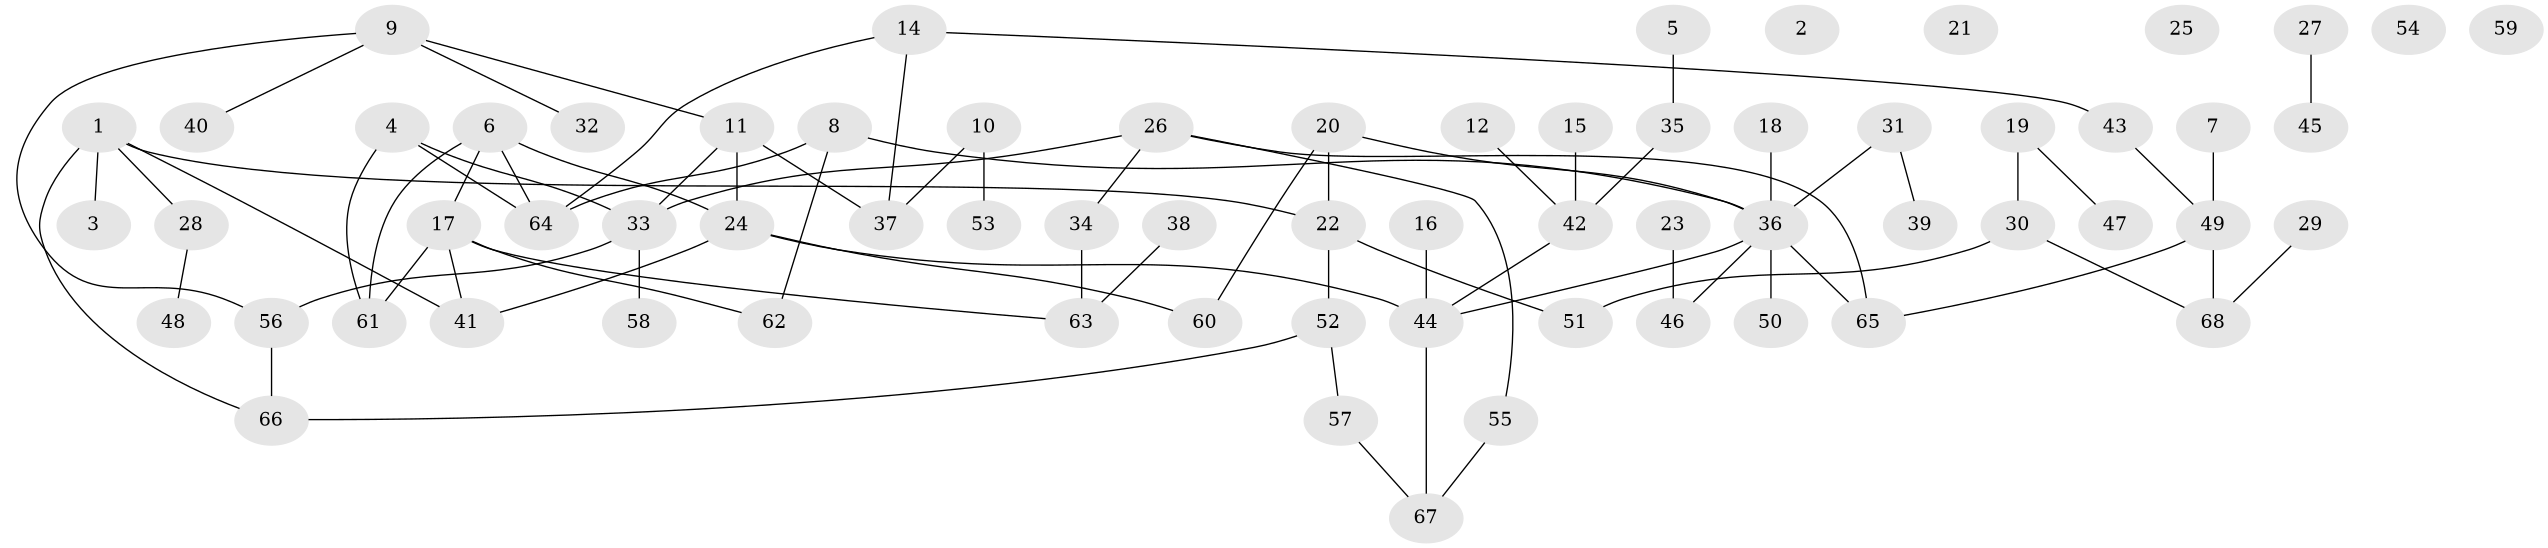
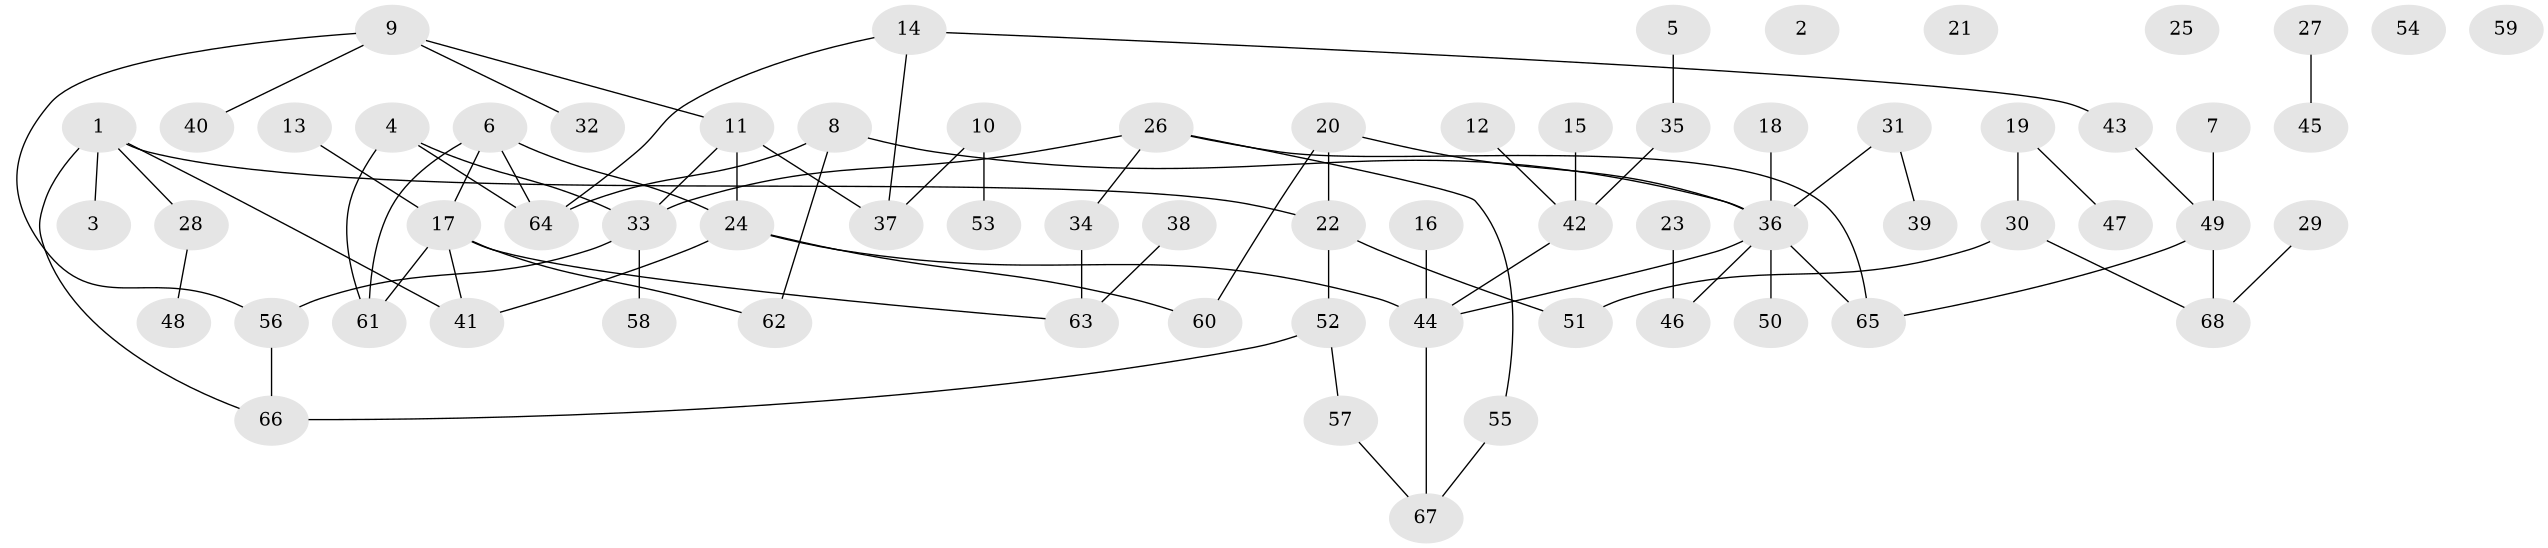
node "13": added
